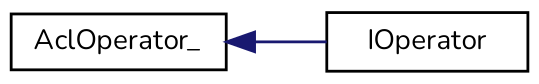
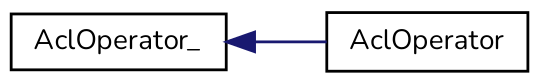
node "IOperator": label "IOperator" -> "AclOperator"
